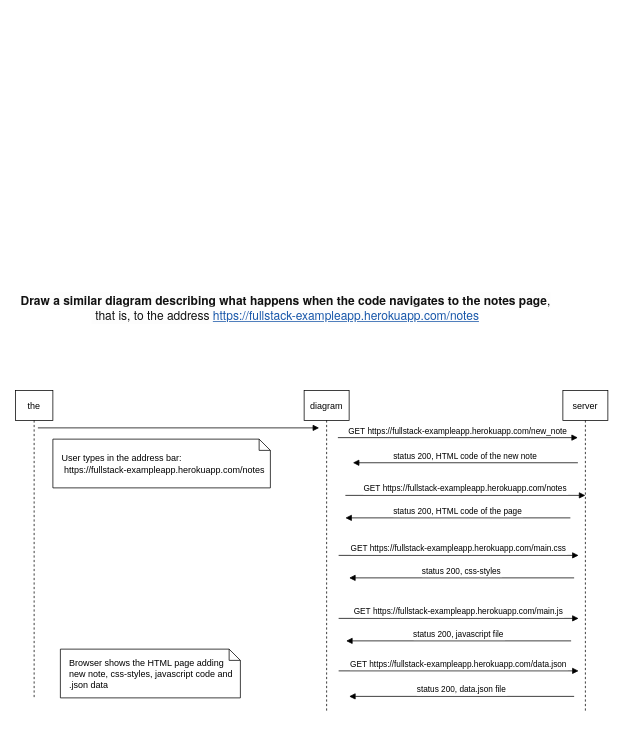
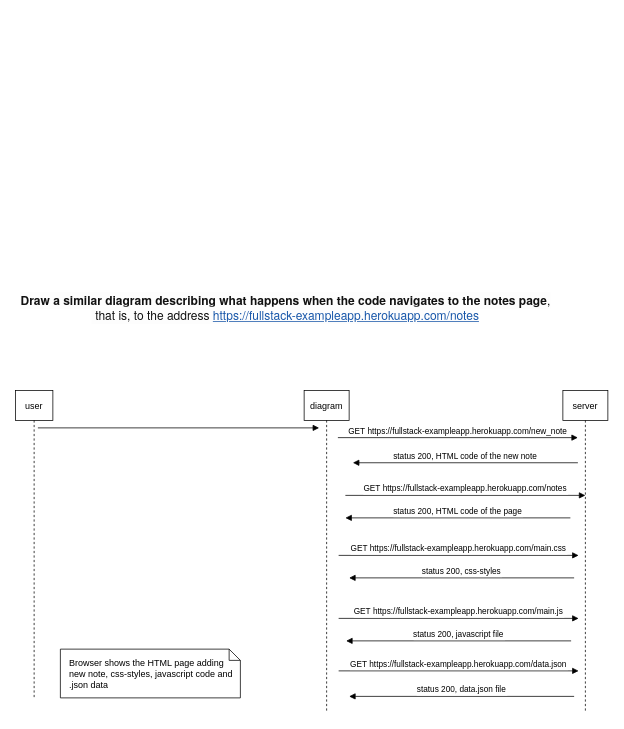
node "the": label "the" -> "user"
node "User types in the address bar: https://fullstack-exampleapp.herokuapp.com/notes": removed
